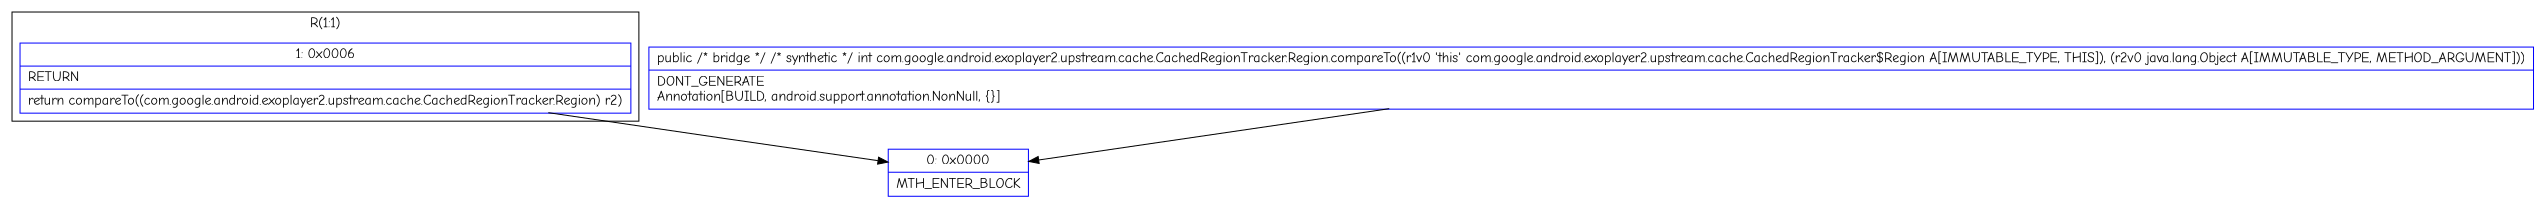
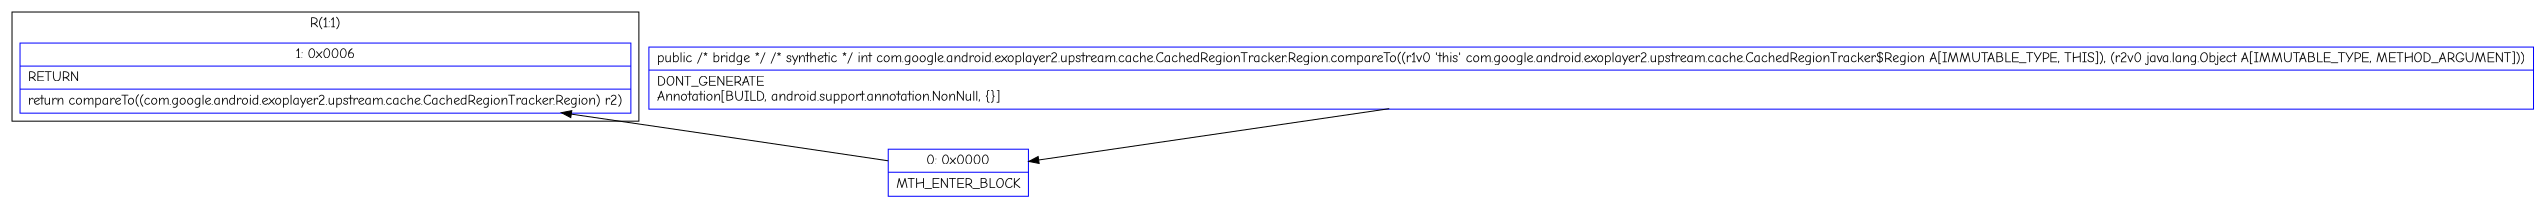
edge "1: 0x0006" -> "0: 0x0000": reversed
